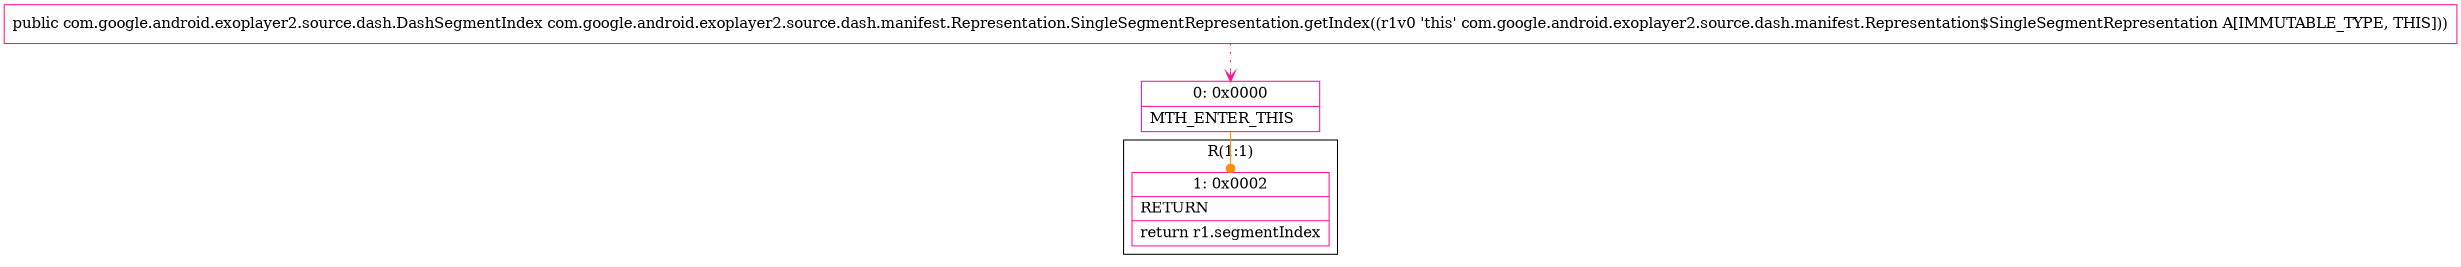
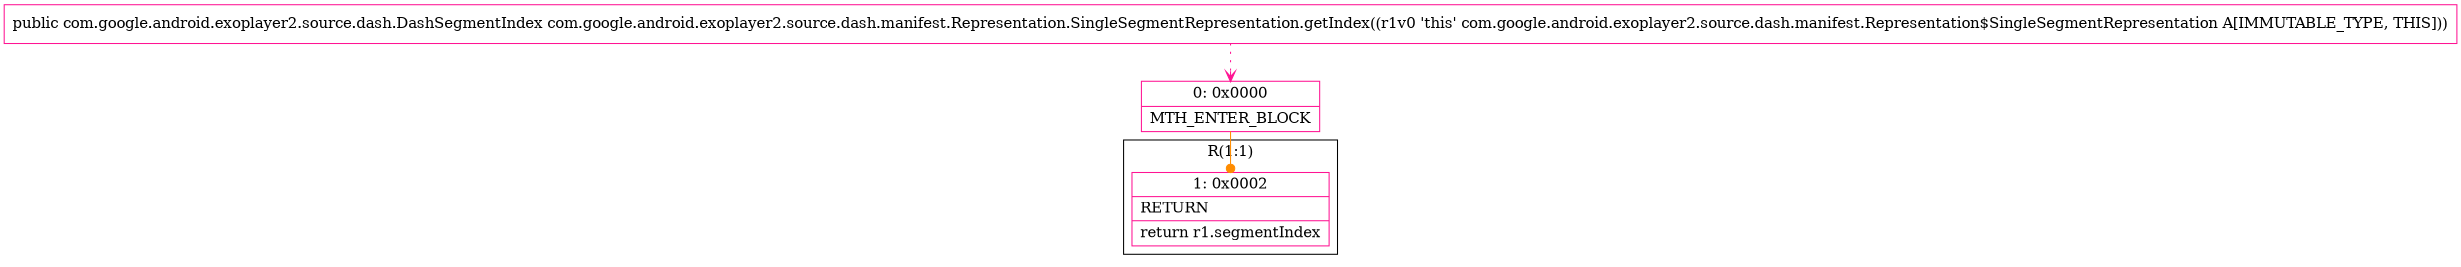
node "0: 0x0000": text "MTH_ENTER_THIS" -> "MTH_ENTER_BLOCK"
